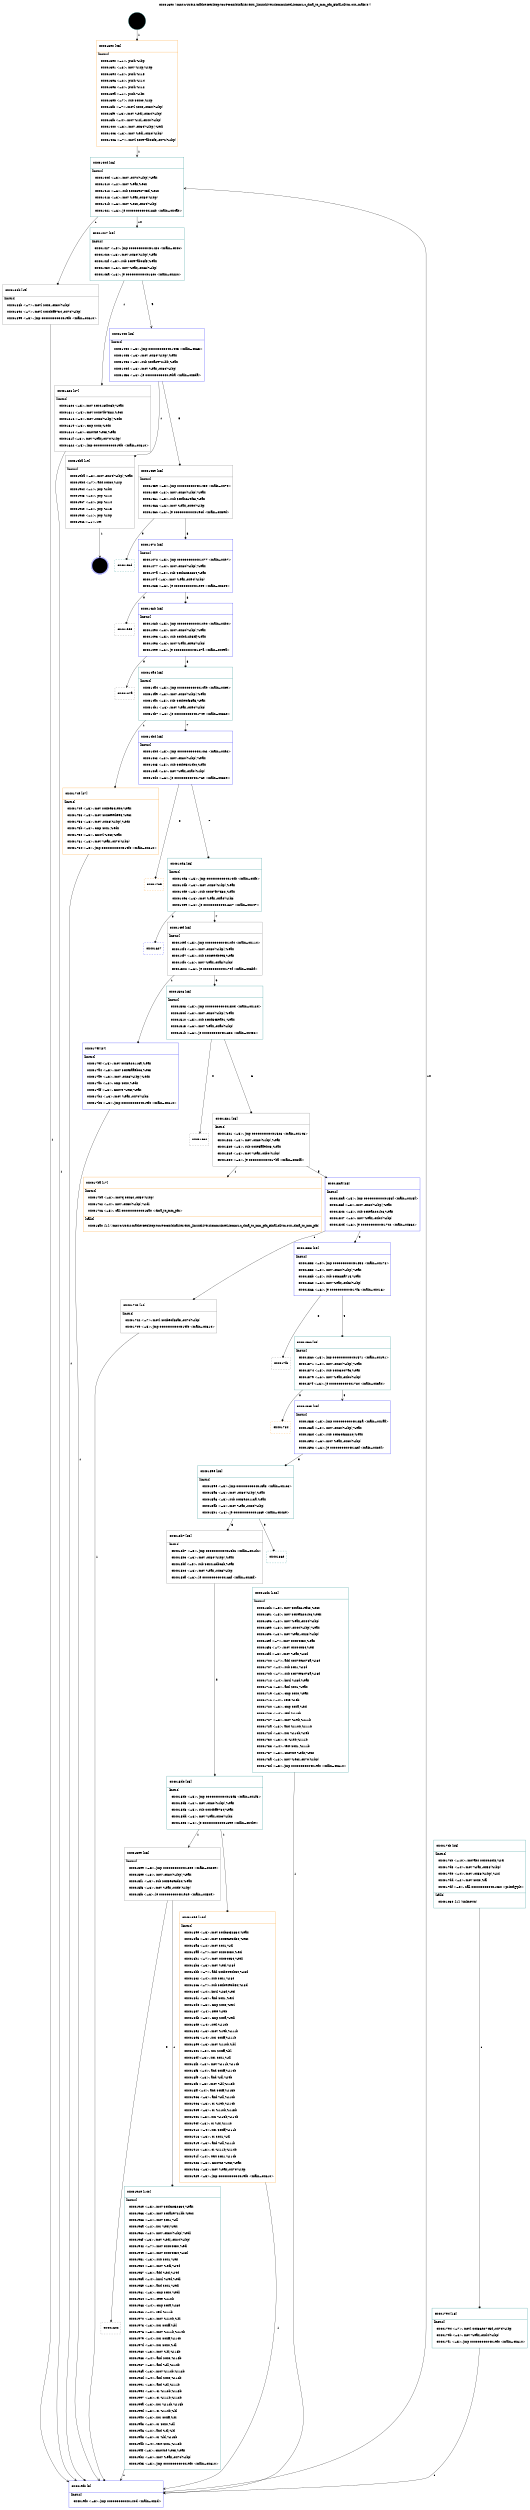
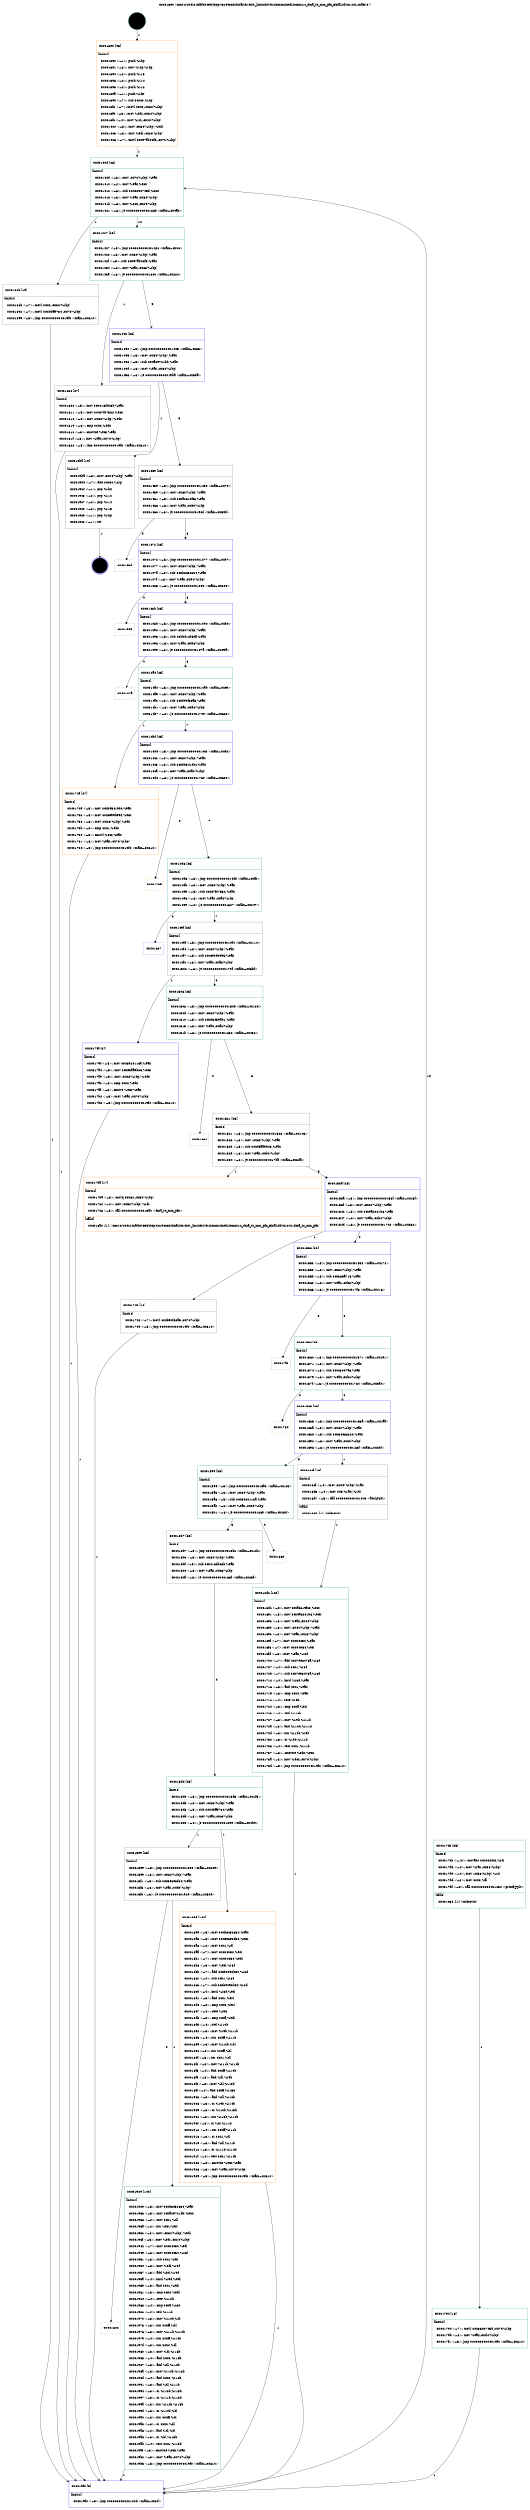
edge "0x401521 [25]" -> "0x40153a [25]": arrowhead vee -> dot
node "0x4016cf [13]": added
